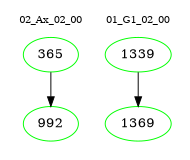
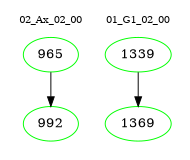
node "365": label "365" -> "965"
